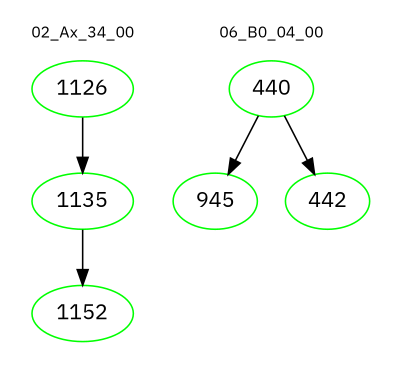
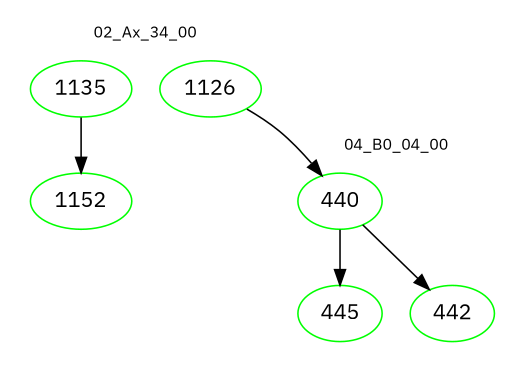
cluster "06_B0_04_00": label "06_B0_04_00" -> "04_B0_04_00"
edge "1126" -> "1135": now "1126" -> "440"
node "945": label "945" -> "445"
